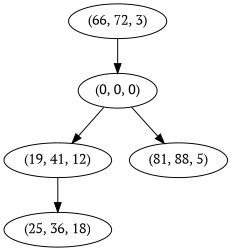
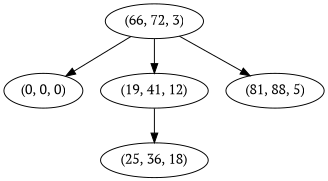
edge "(0, 0, 0)" -> "(19, 41, 12)": now "(66, 72, 3)" -> "(19, 41, 12)"
edge "(0, 0, 0)" -> "(81, 88, 5)": now "(66, 72, 3)" -> "(81, 88, 5)"
